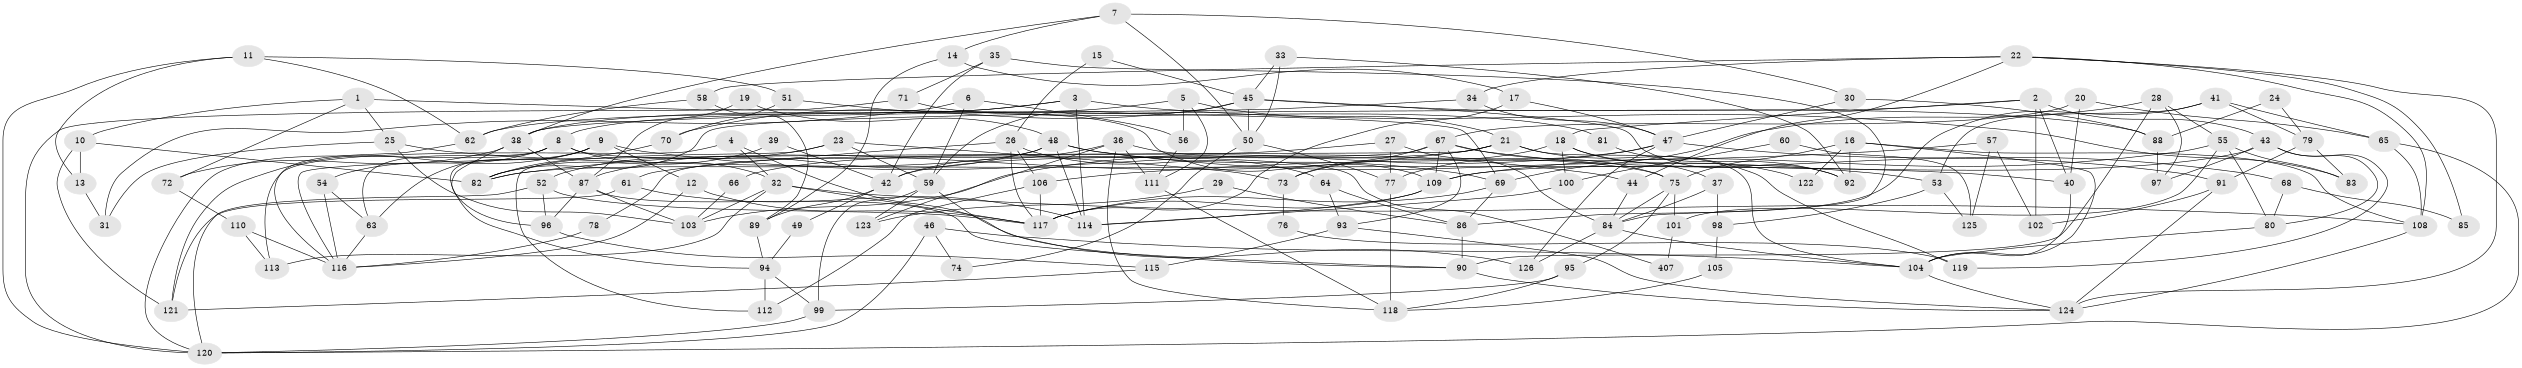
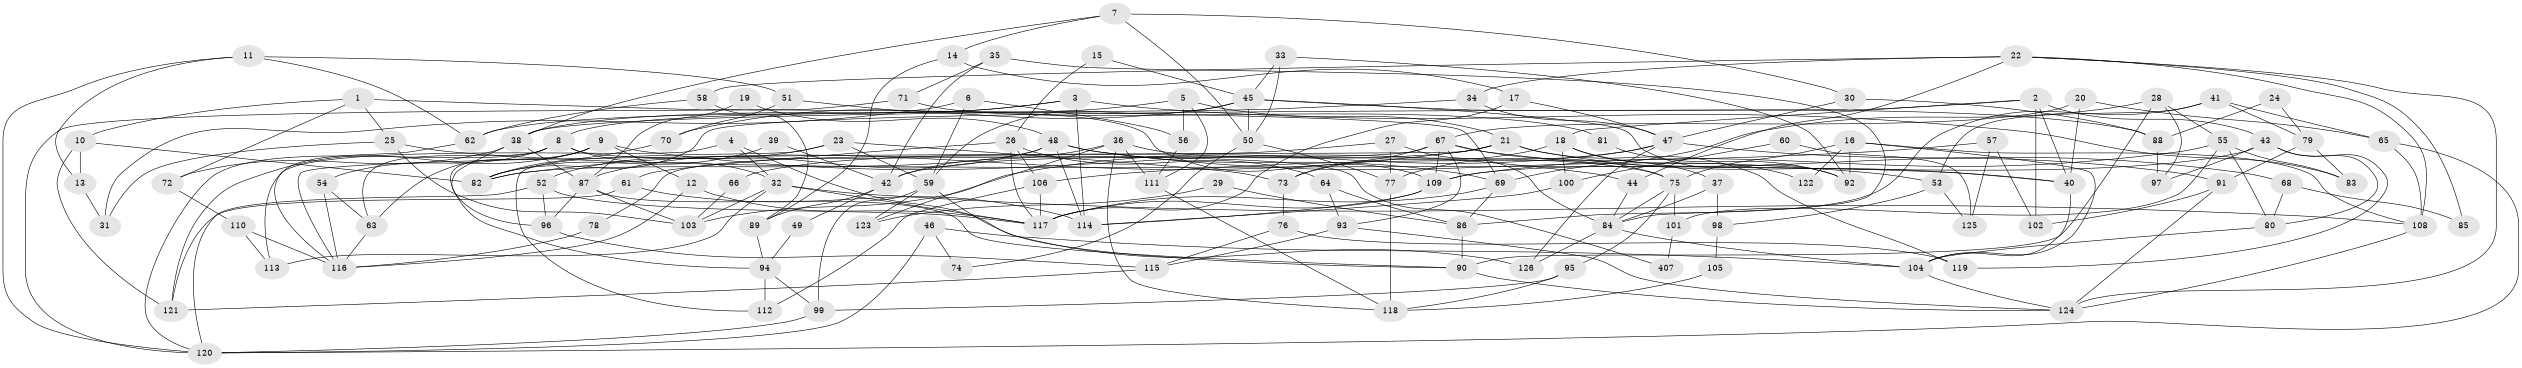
edge "21" -- "104": now "21" -- "40"
edge "76" -- "115": added
